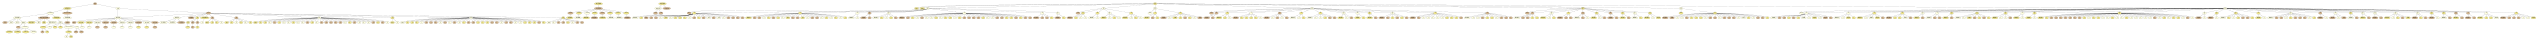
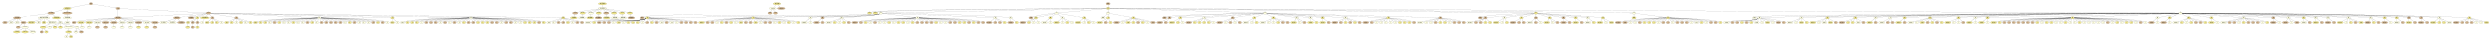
node "body": added
node "text": fillcolor lightyellow -> tan
node "listPerson": fillcolor tan -> lightyellow
node "fileDesc": fillcolor lightyellow -> tan
node "titleStmt": fillcolor lightyellow -> tan
node "publicationStmt": fillcolor tan -> lightyellow
node "castList": fillcolor lightyellow -> tan
node "docTitle": fillcolor lightyellow -> tan
node "author": fillcolor lightyellow -> tan
node "change": fillcolor tan -> lightyellow
node "forename": removed
node "date": fillcolor tan -> lightyellow
